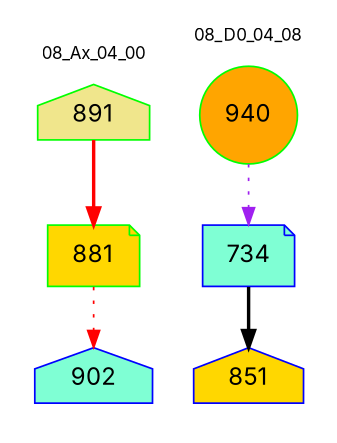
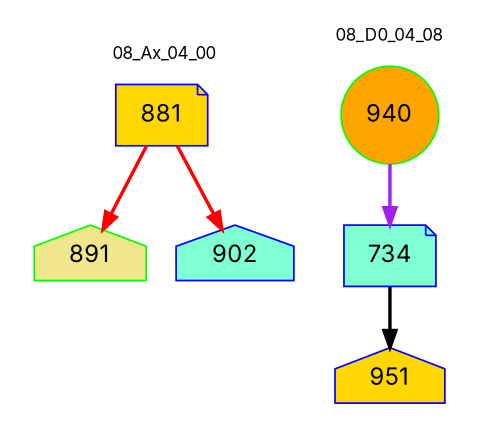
edge "891" -> "881": reversed
edge "940" -> "734": style dotted -> bold
node "881": color green -> blue
edge "881" -> "902": style dotted -> bold
node "851": label "851" -> "951"
